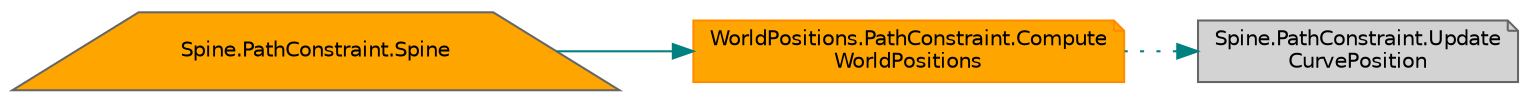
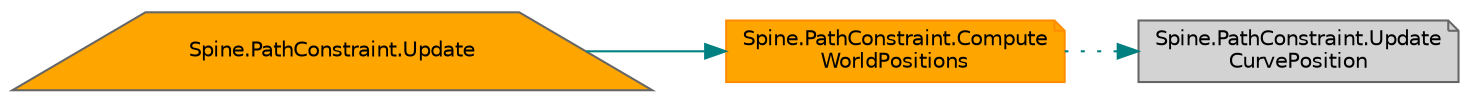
node "Spine.PathConstraint.Spine": label "Spine.PathConstraint.Spine" -> "Spine.PathConstraint.Update"
node "WorldPositions.PathConstraint.Compute WorldPositions": label "WorldPositions.PathConstraint.Compute WorldPositions" -> "Spine.PathConstraint.Compute WorldPositions"
